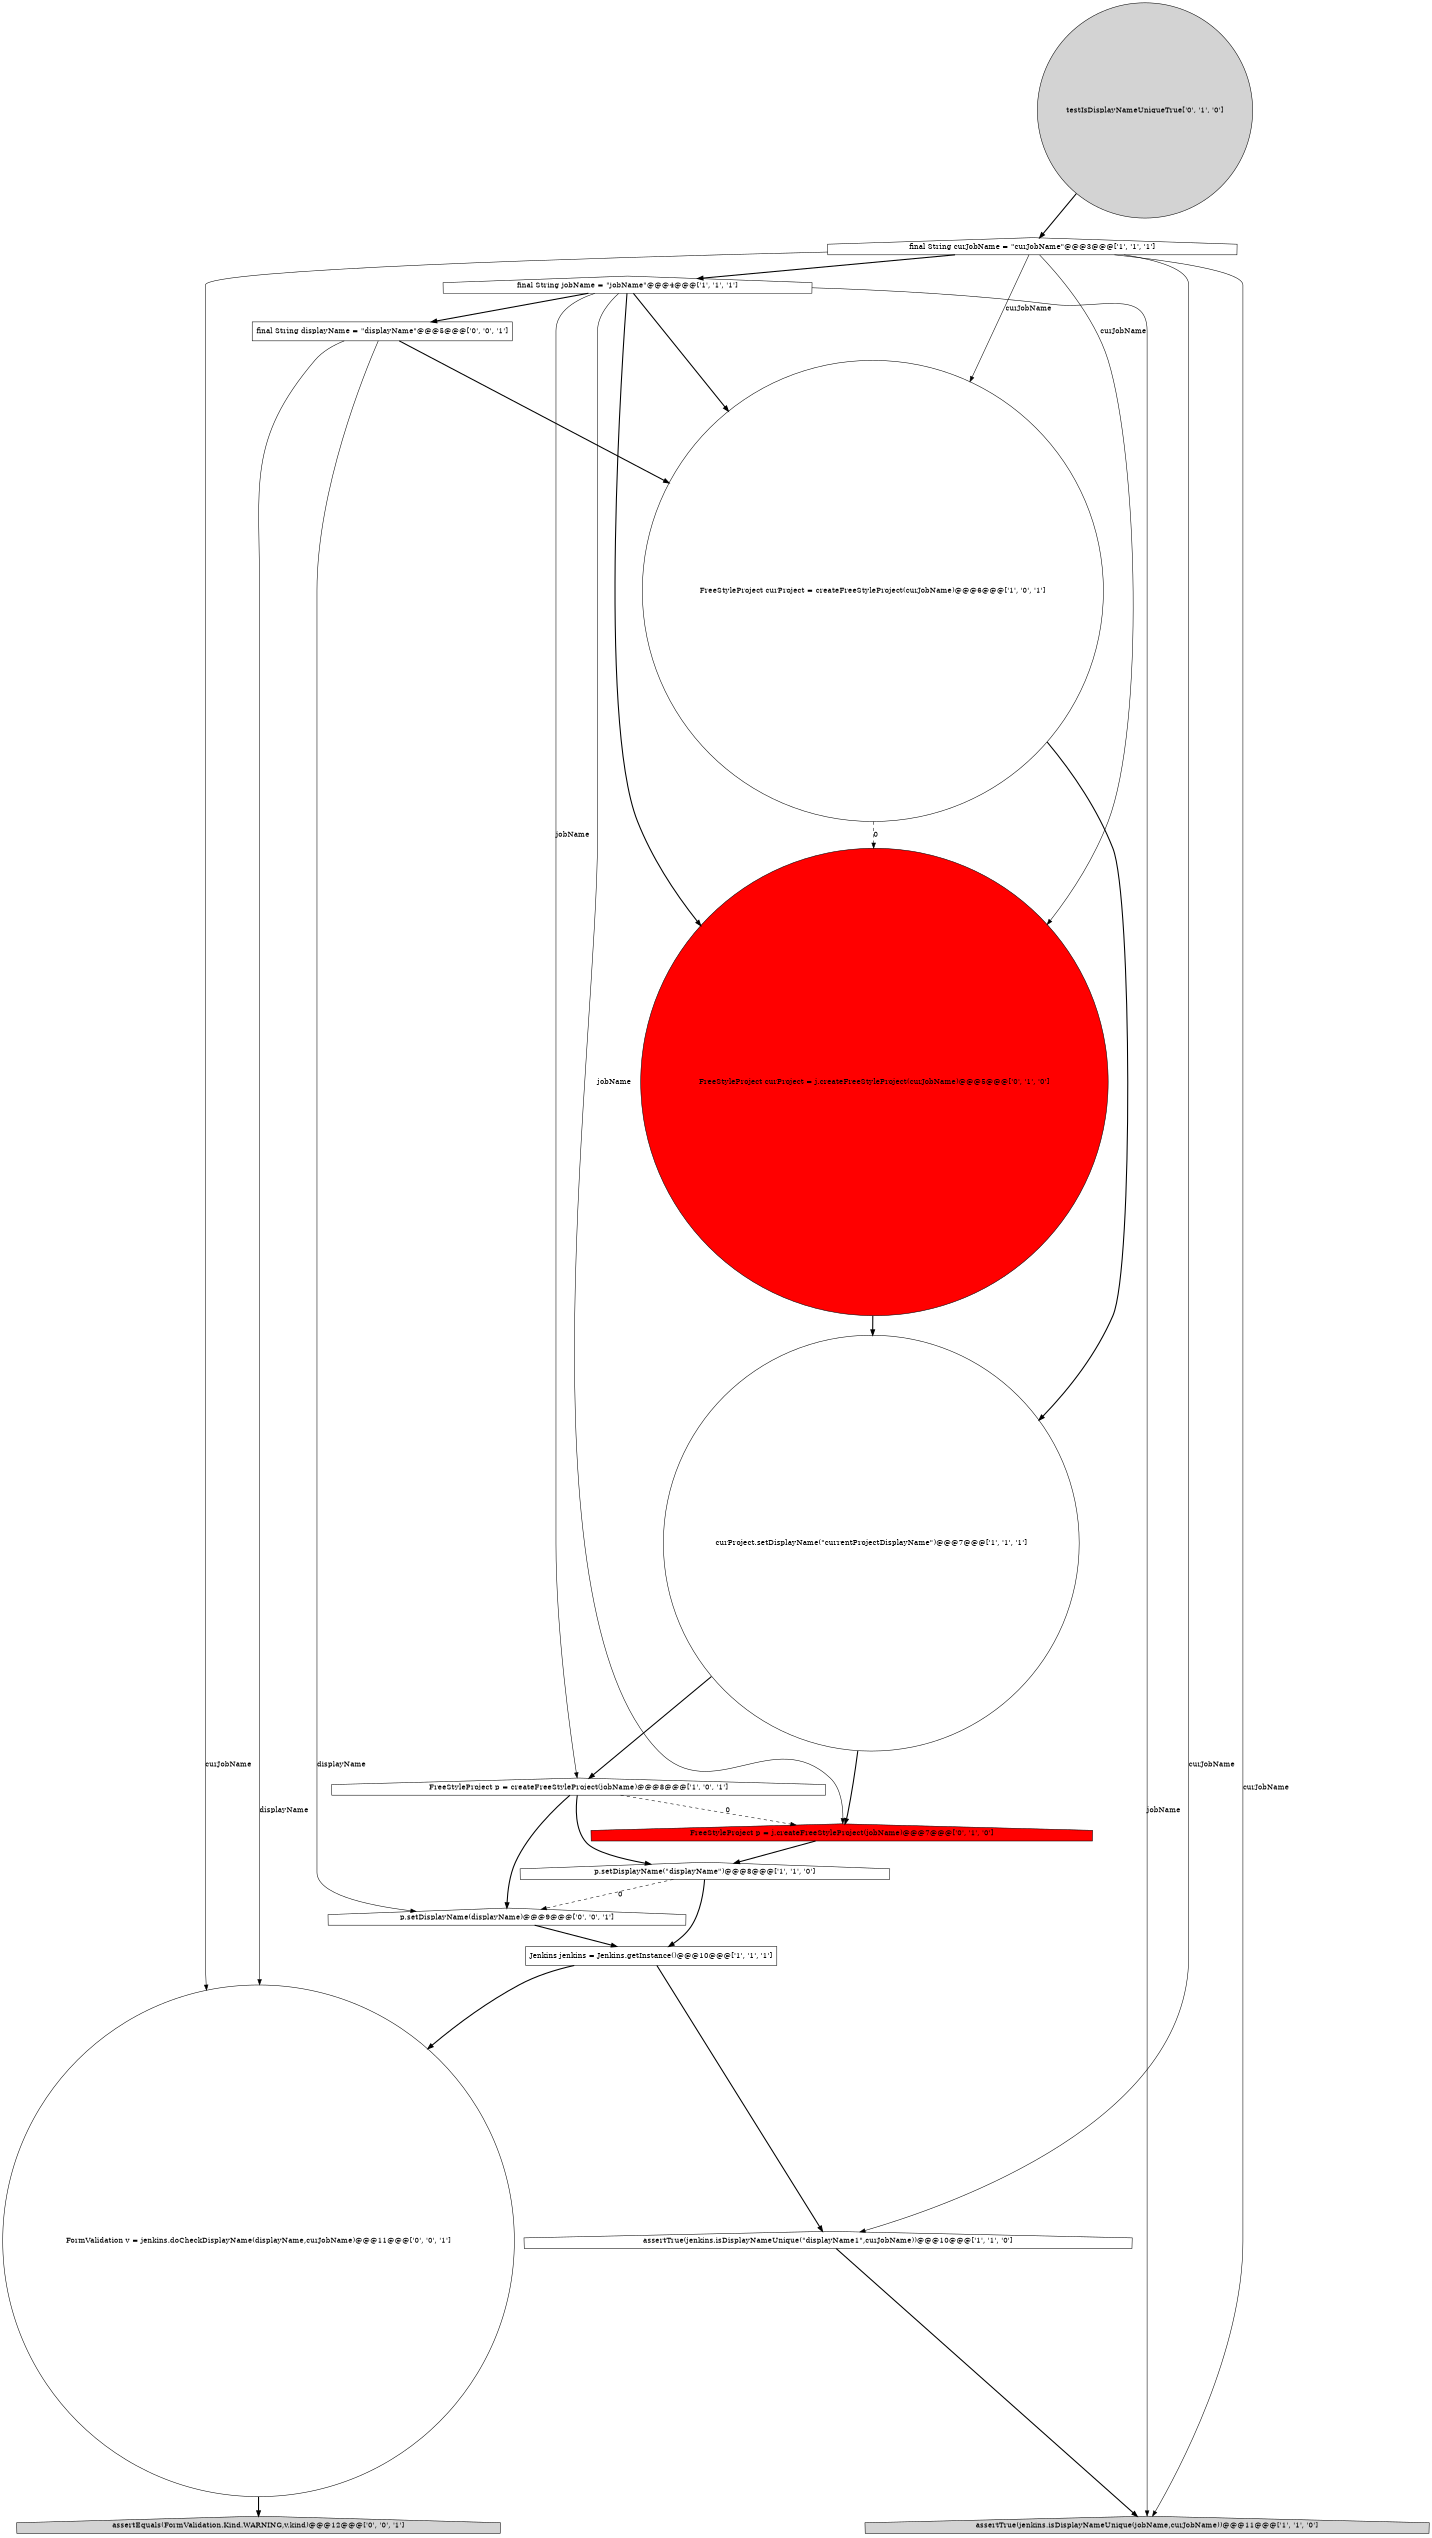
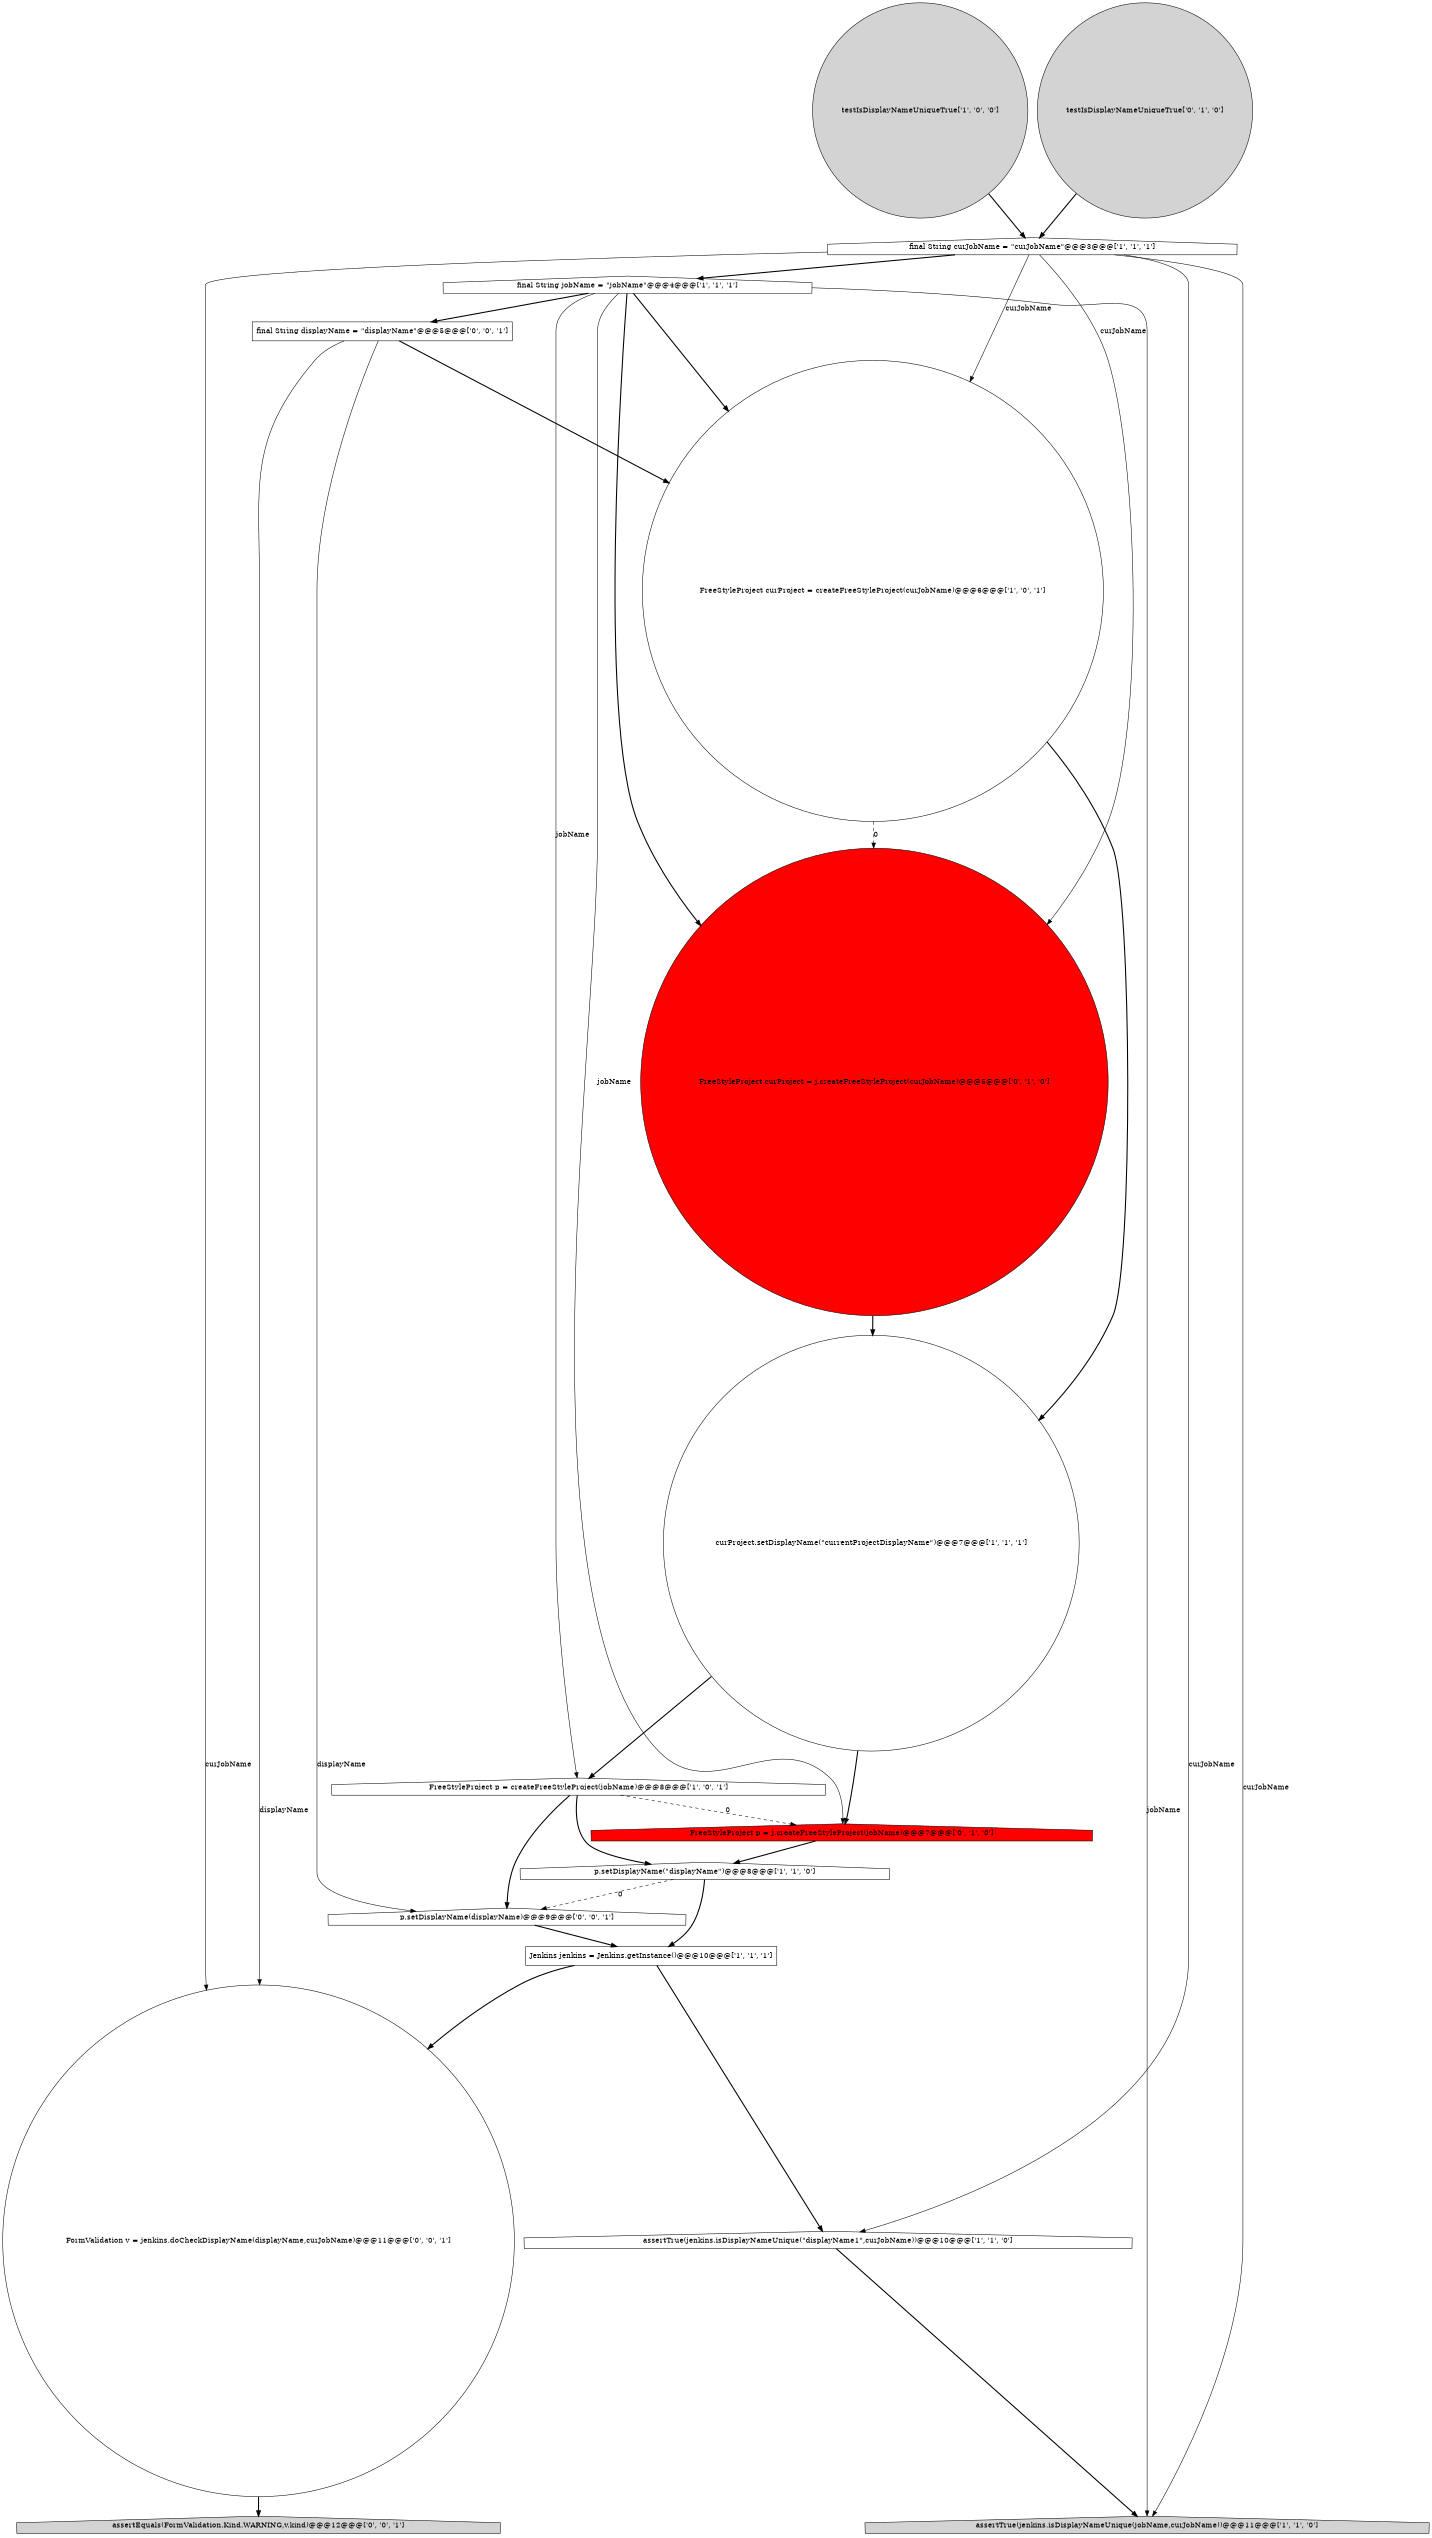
node "testIsDisplayNameUniqueTrue['1', '0', '0']": added
